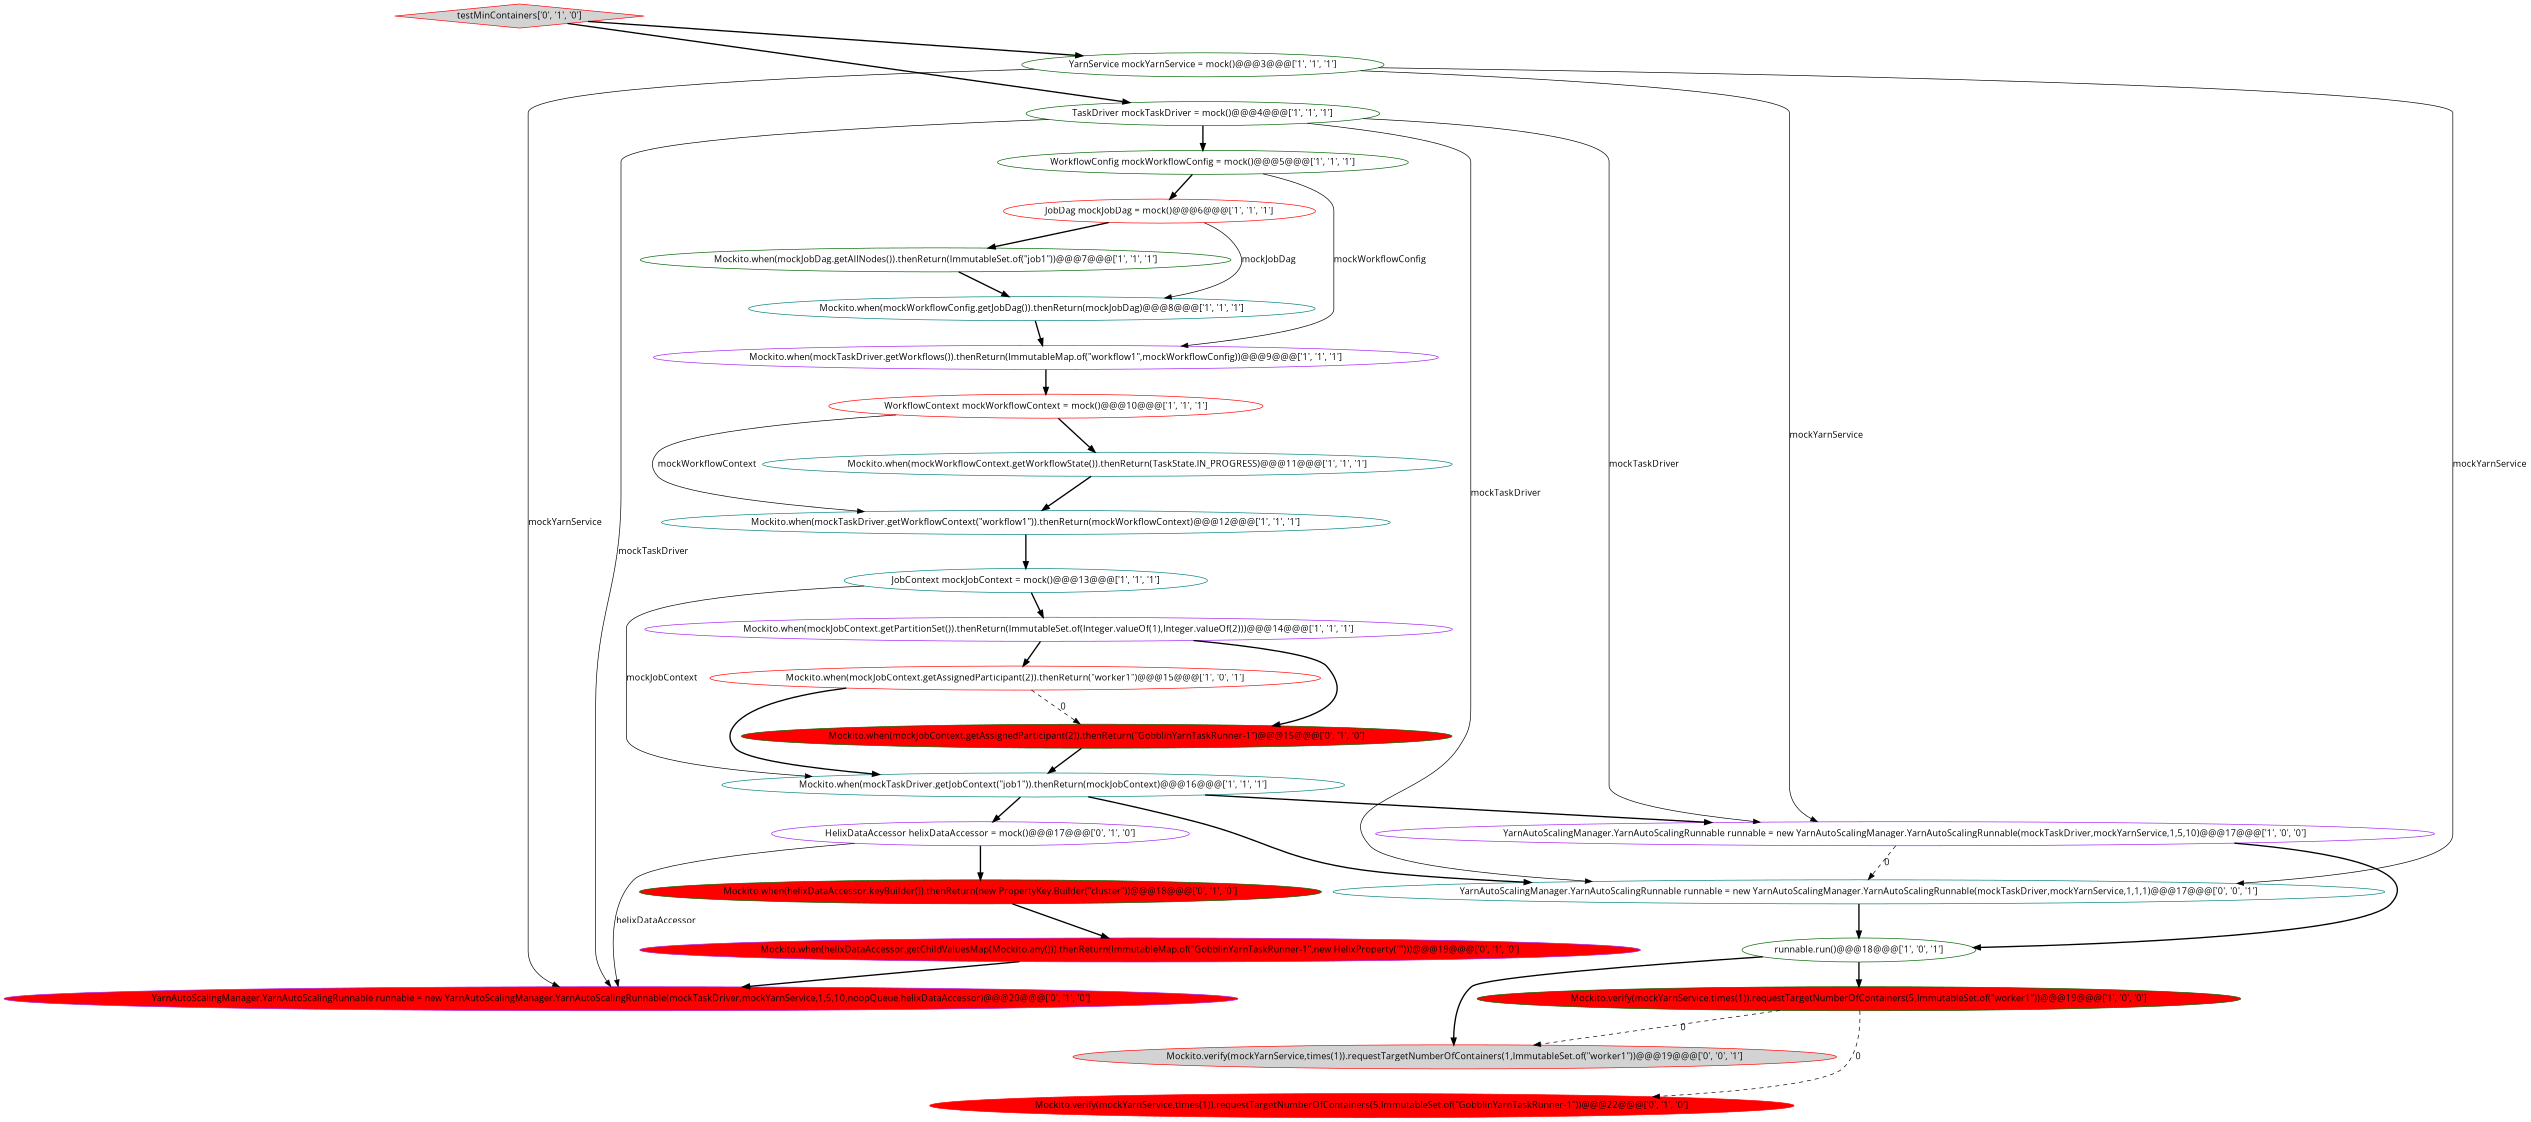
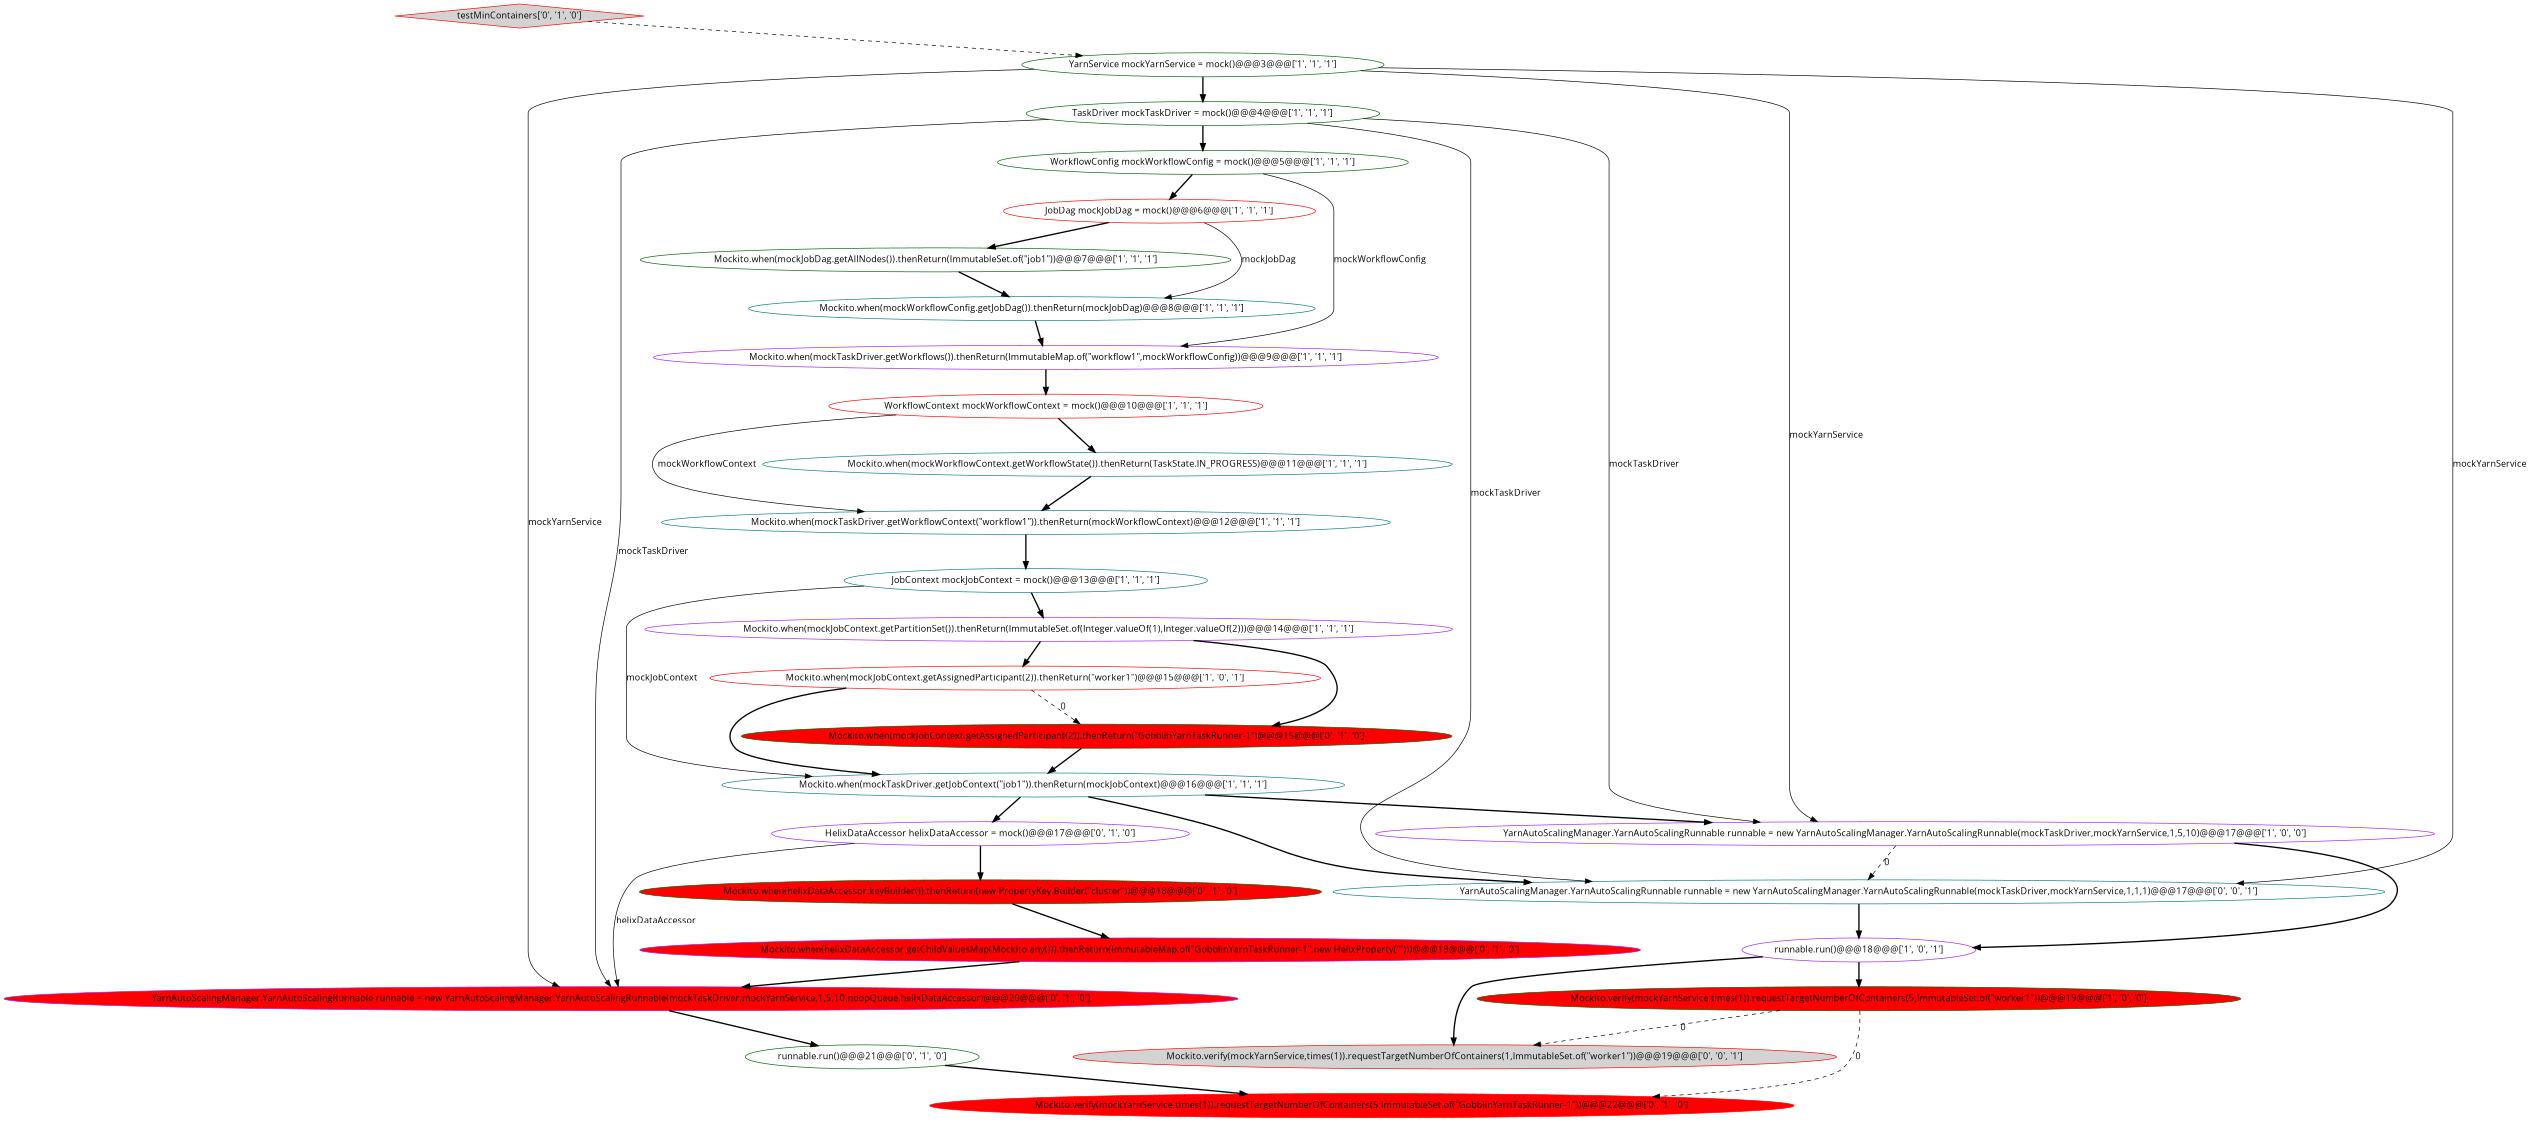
edge "testMinContainers['0', '1', '0']" -> "YarnService mockYarnService = mock()@@@3@@@['1', '1', '1']": style bold -> dashed
edge "testMinContainers['0', '1', '0']" -> "TaskDriver mockTaskDriver = mock()@@@4@@@['1', '1', '1']": now "YarnService mockYarnService = mock()@@@3@@@['1', '1', '1']" -> "TaskDriver mockTaskDriver = mock()@@@4@@@['1', '1', '1']"
node "runnable.run()@@@18@@@['1', '0', '1']": color darkgreen -> purple
node "runnable.run()@@@21@@@['0', '1', '0']": added
